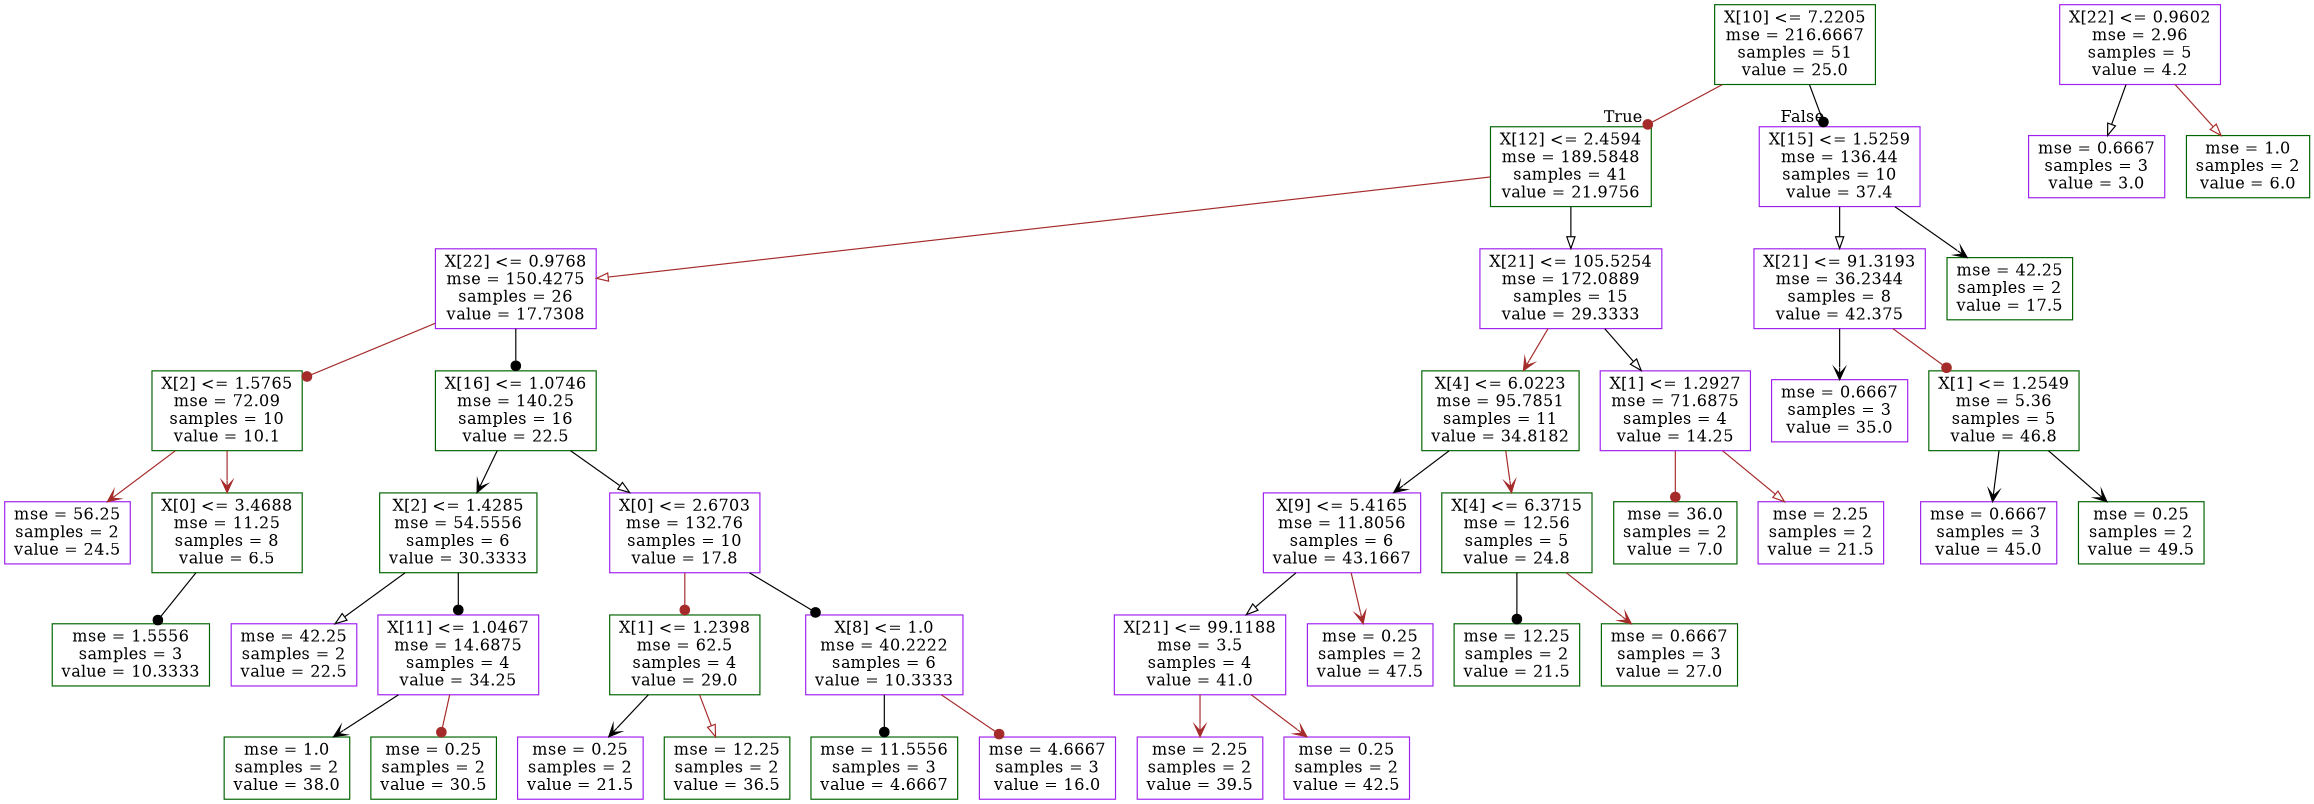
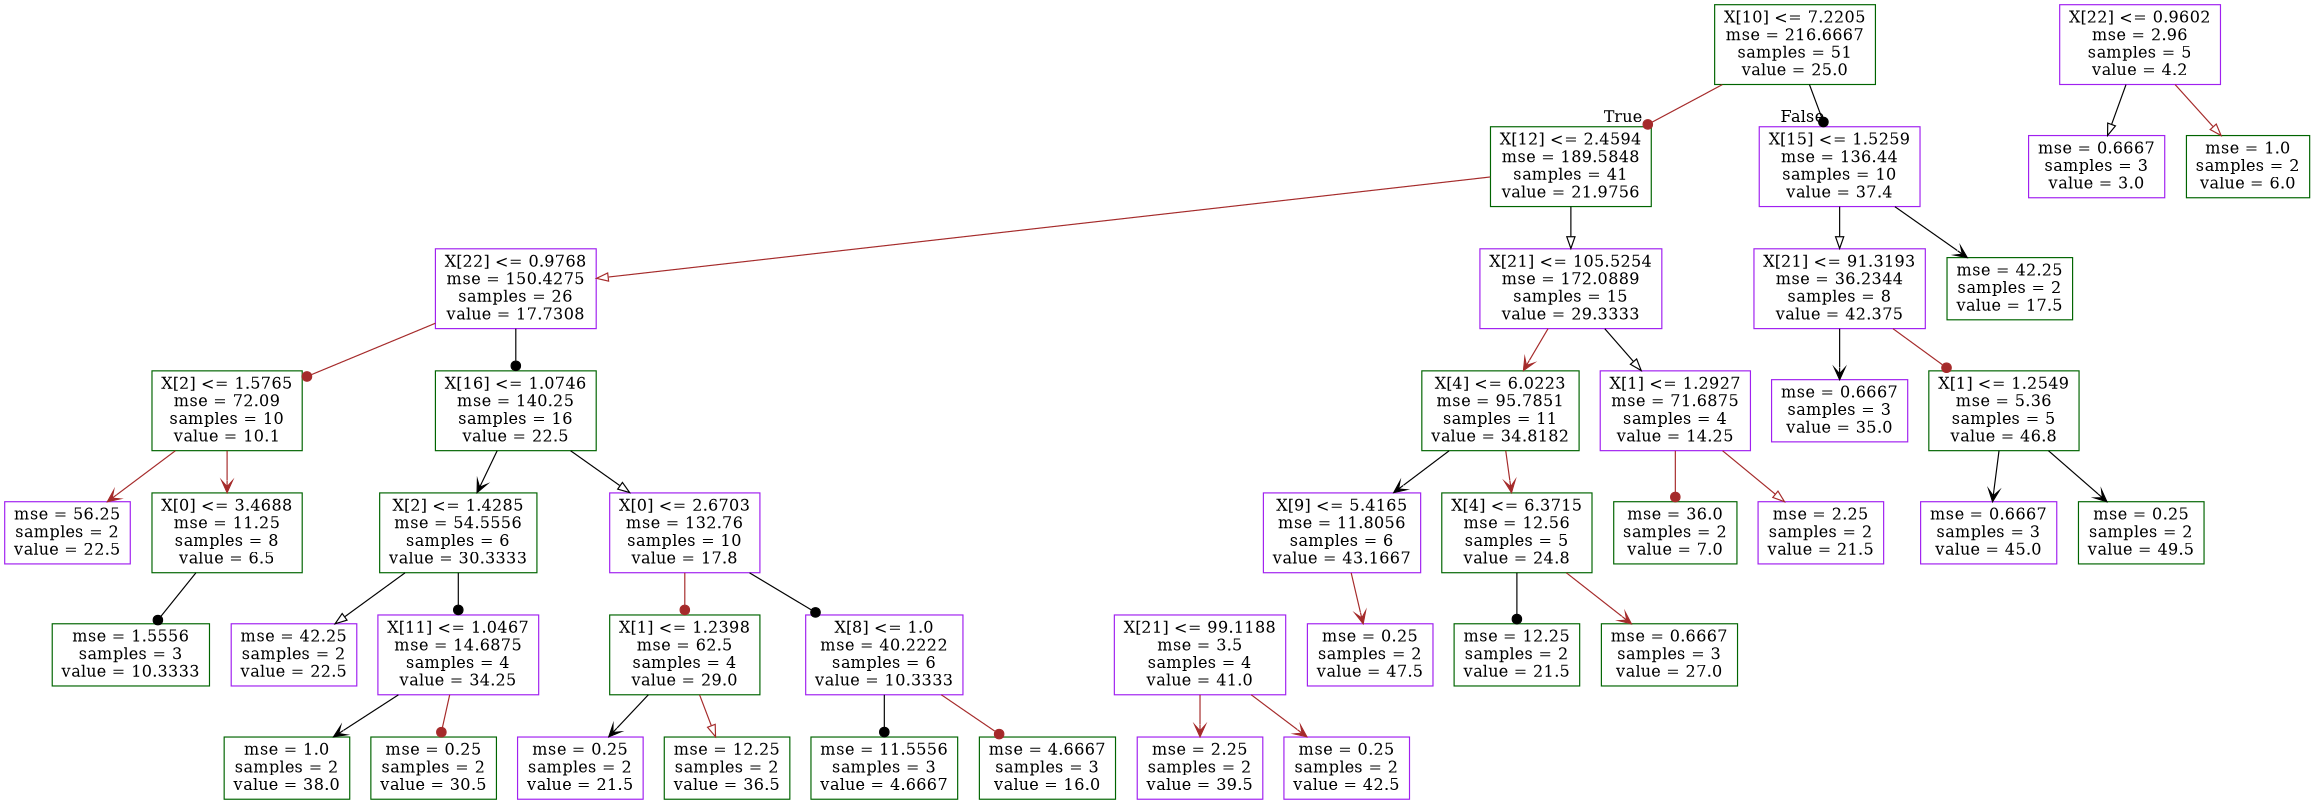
node "mse = 56.25 samples = 2 value = 24.5": label "mse = 56.25 samples = 2 value = 24.5" -> "mse = 56.25 samples = 2 value = 22.5"
edge "X[9] <= 5.4165 mse = 11.8056 samples = 6 value = 43.1667" -> "X[21] <= 99.1188 mse = 3.5 samples = 4 value = 41.0": removed
node "mse = 4.6667 samples = 3 value = 16.0": color purple -> darkgreen
